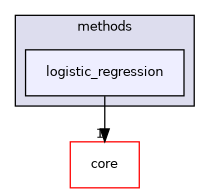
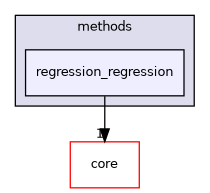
node "logistic_regression": label "logistic_regression" -> "regression_regression"
